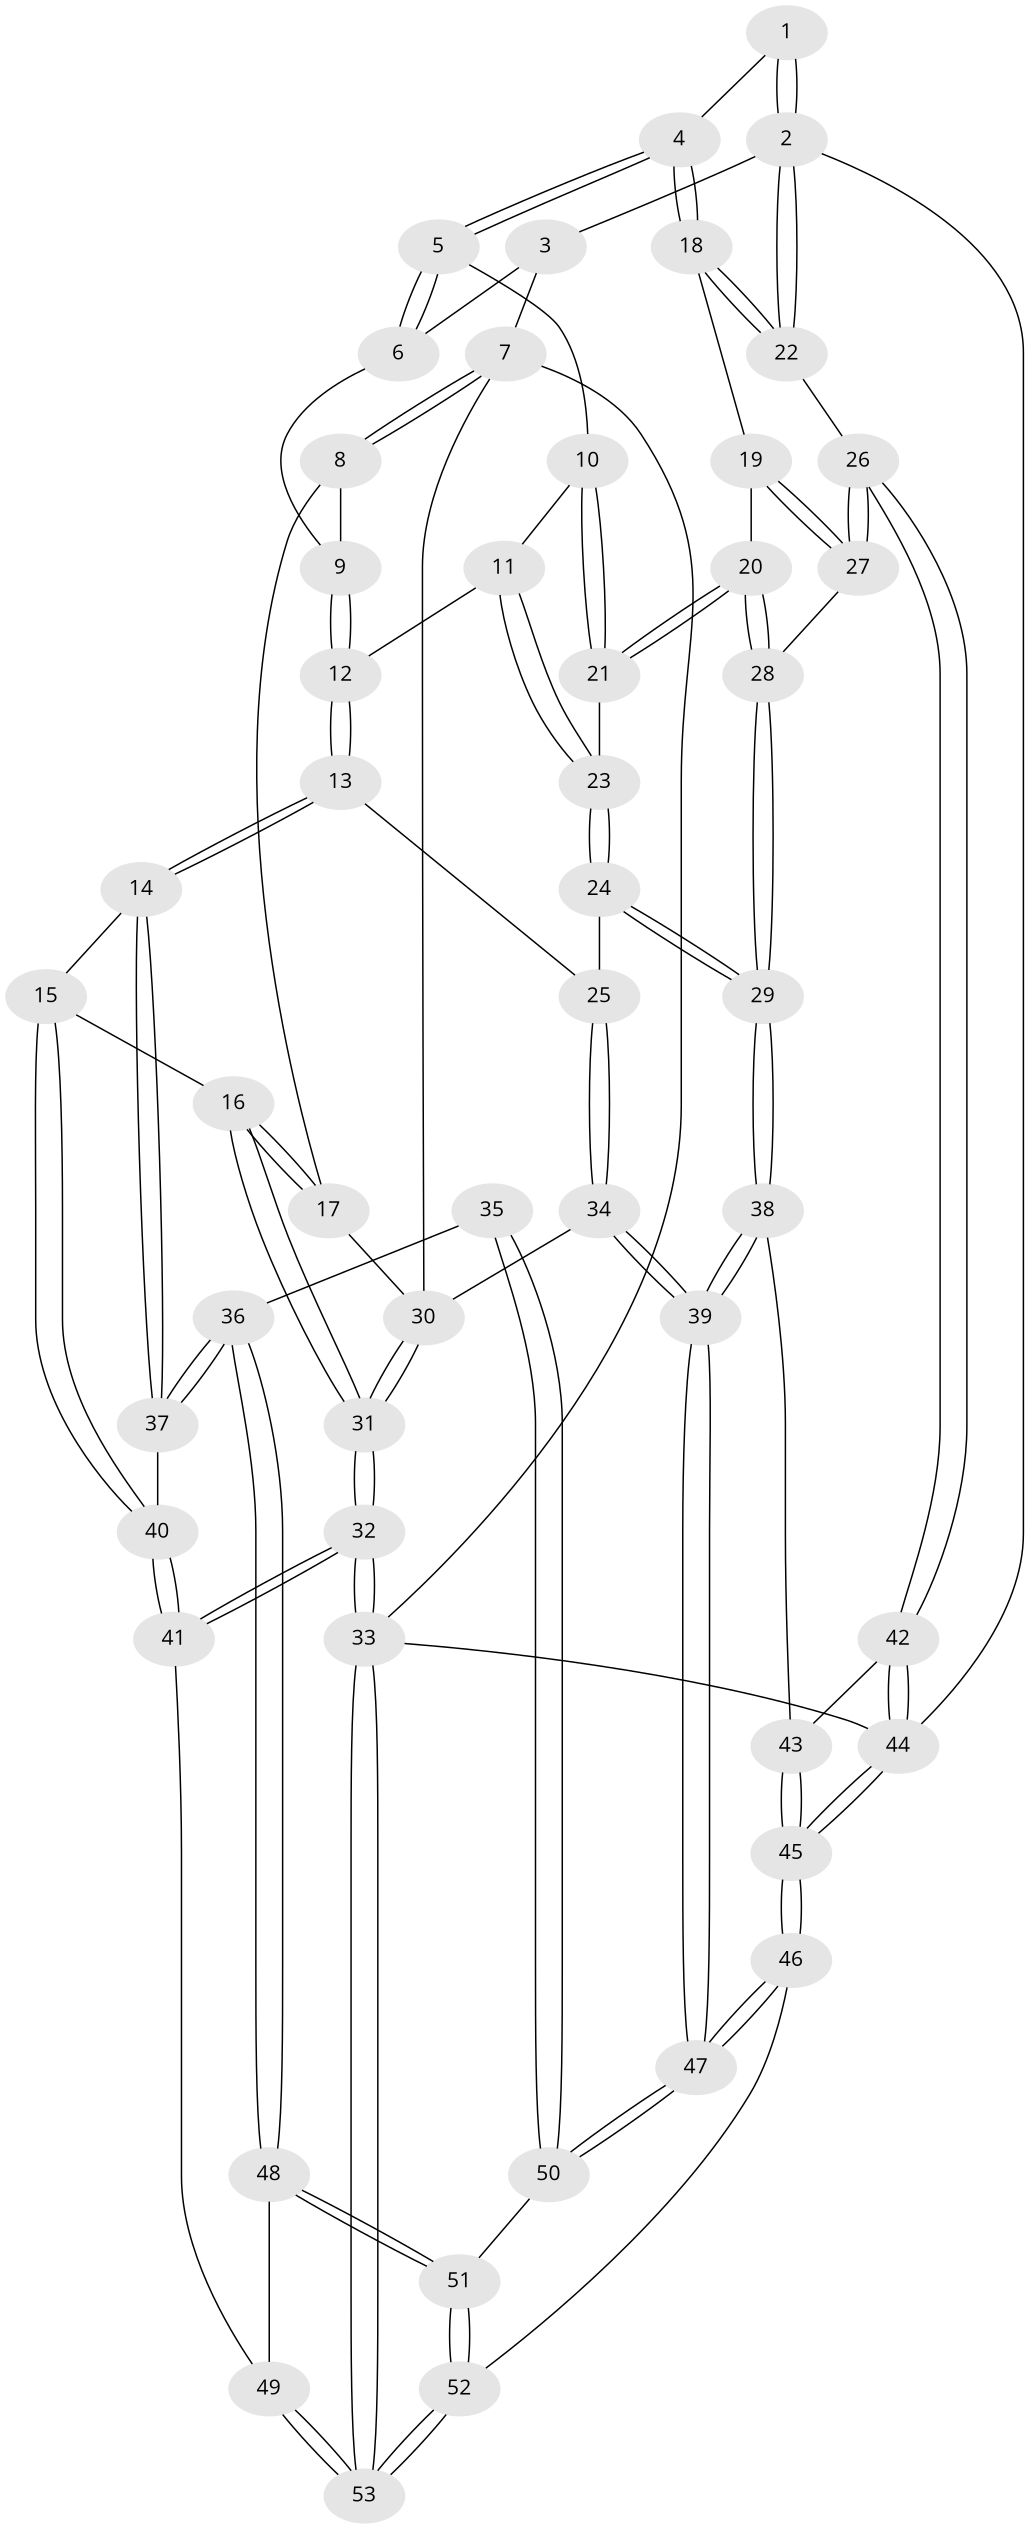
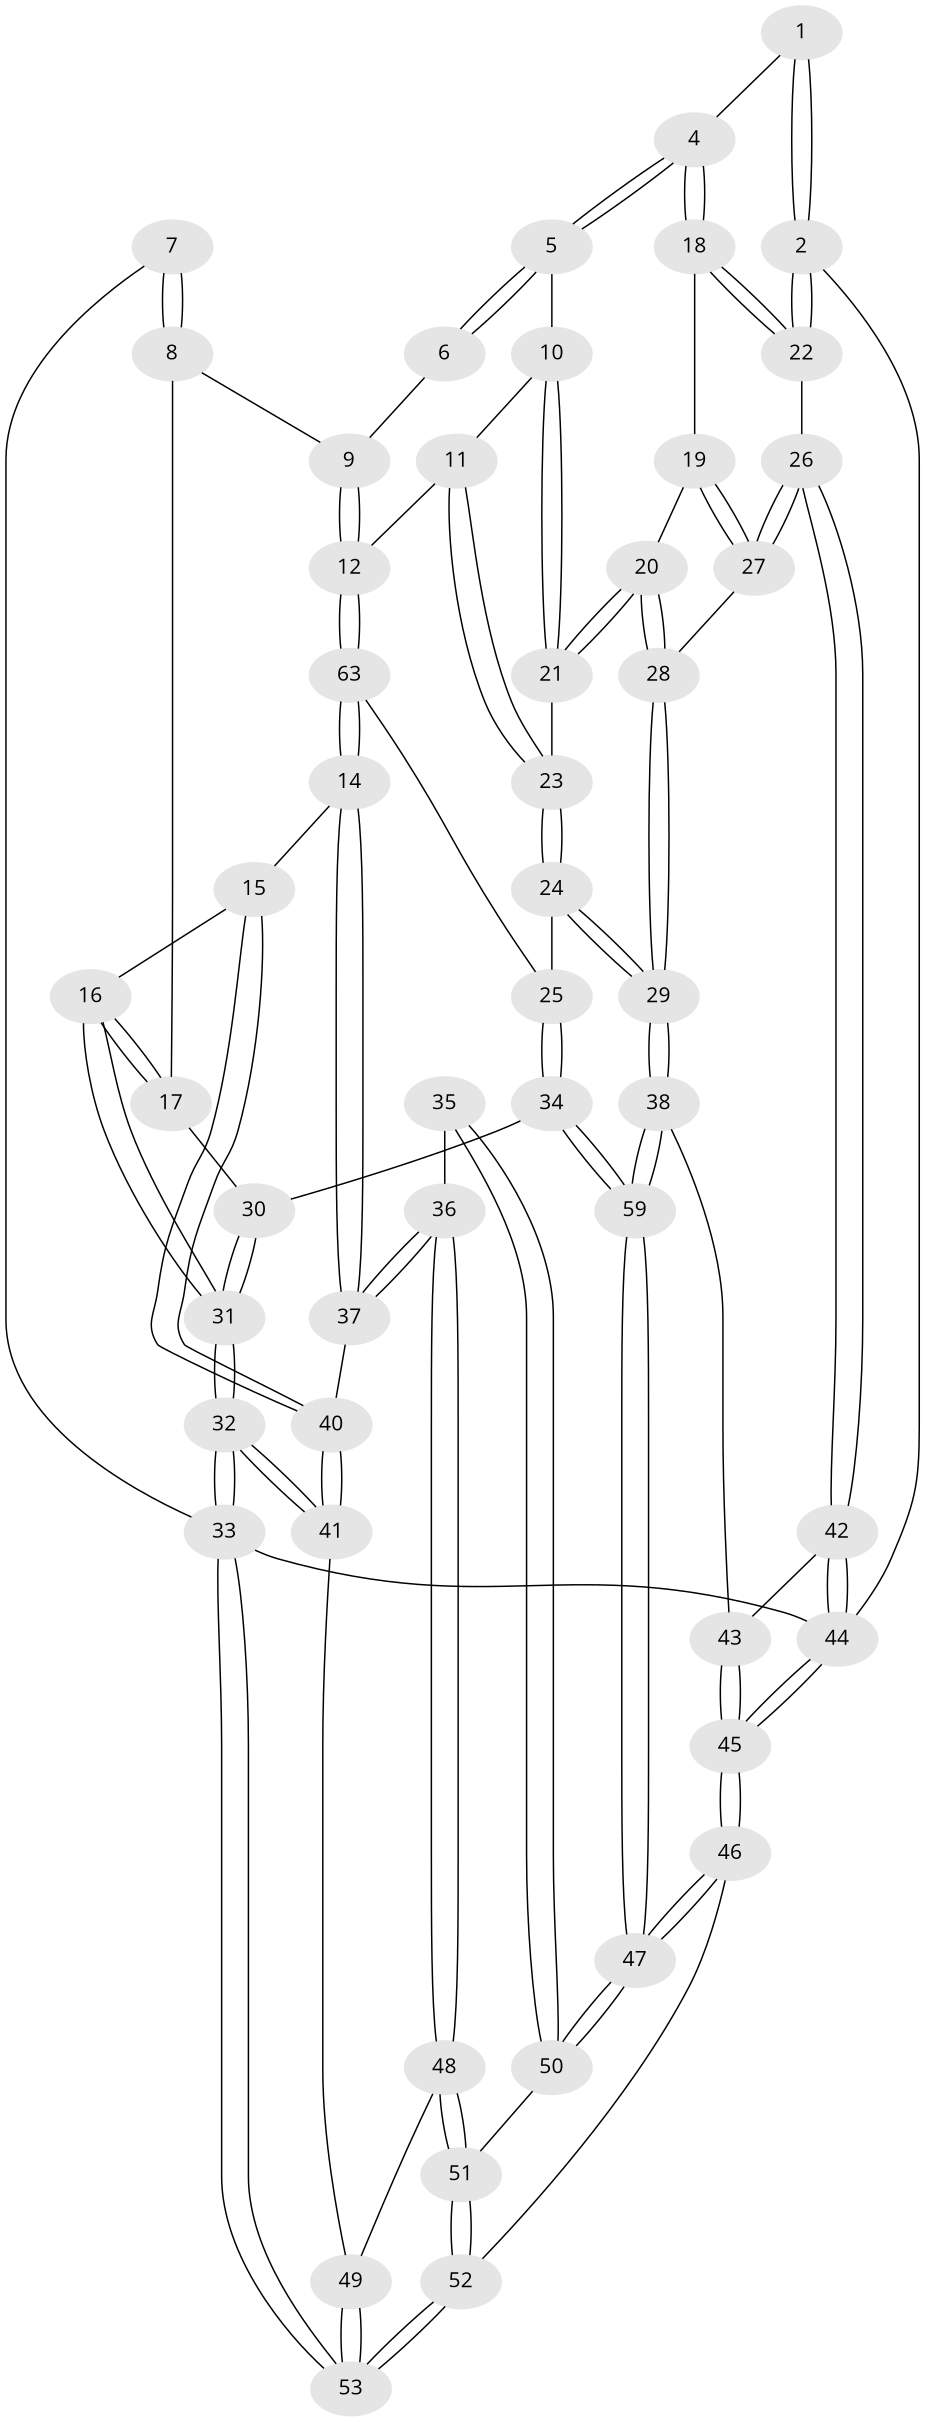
node "3": removed
node "13": label "13" -> "63"
edge "7" -- "30": removed
node "39": label "39" -> "59"
